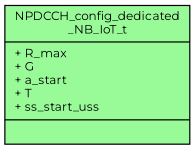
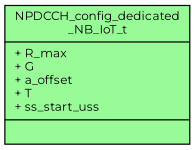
node "NPDCCH_config_dedicated": text "+ a_start" -> "+ a_offset"
